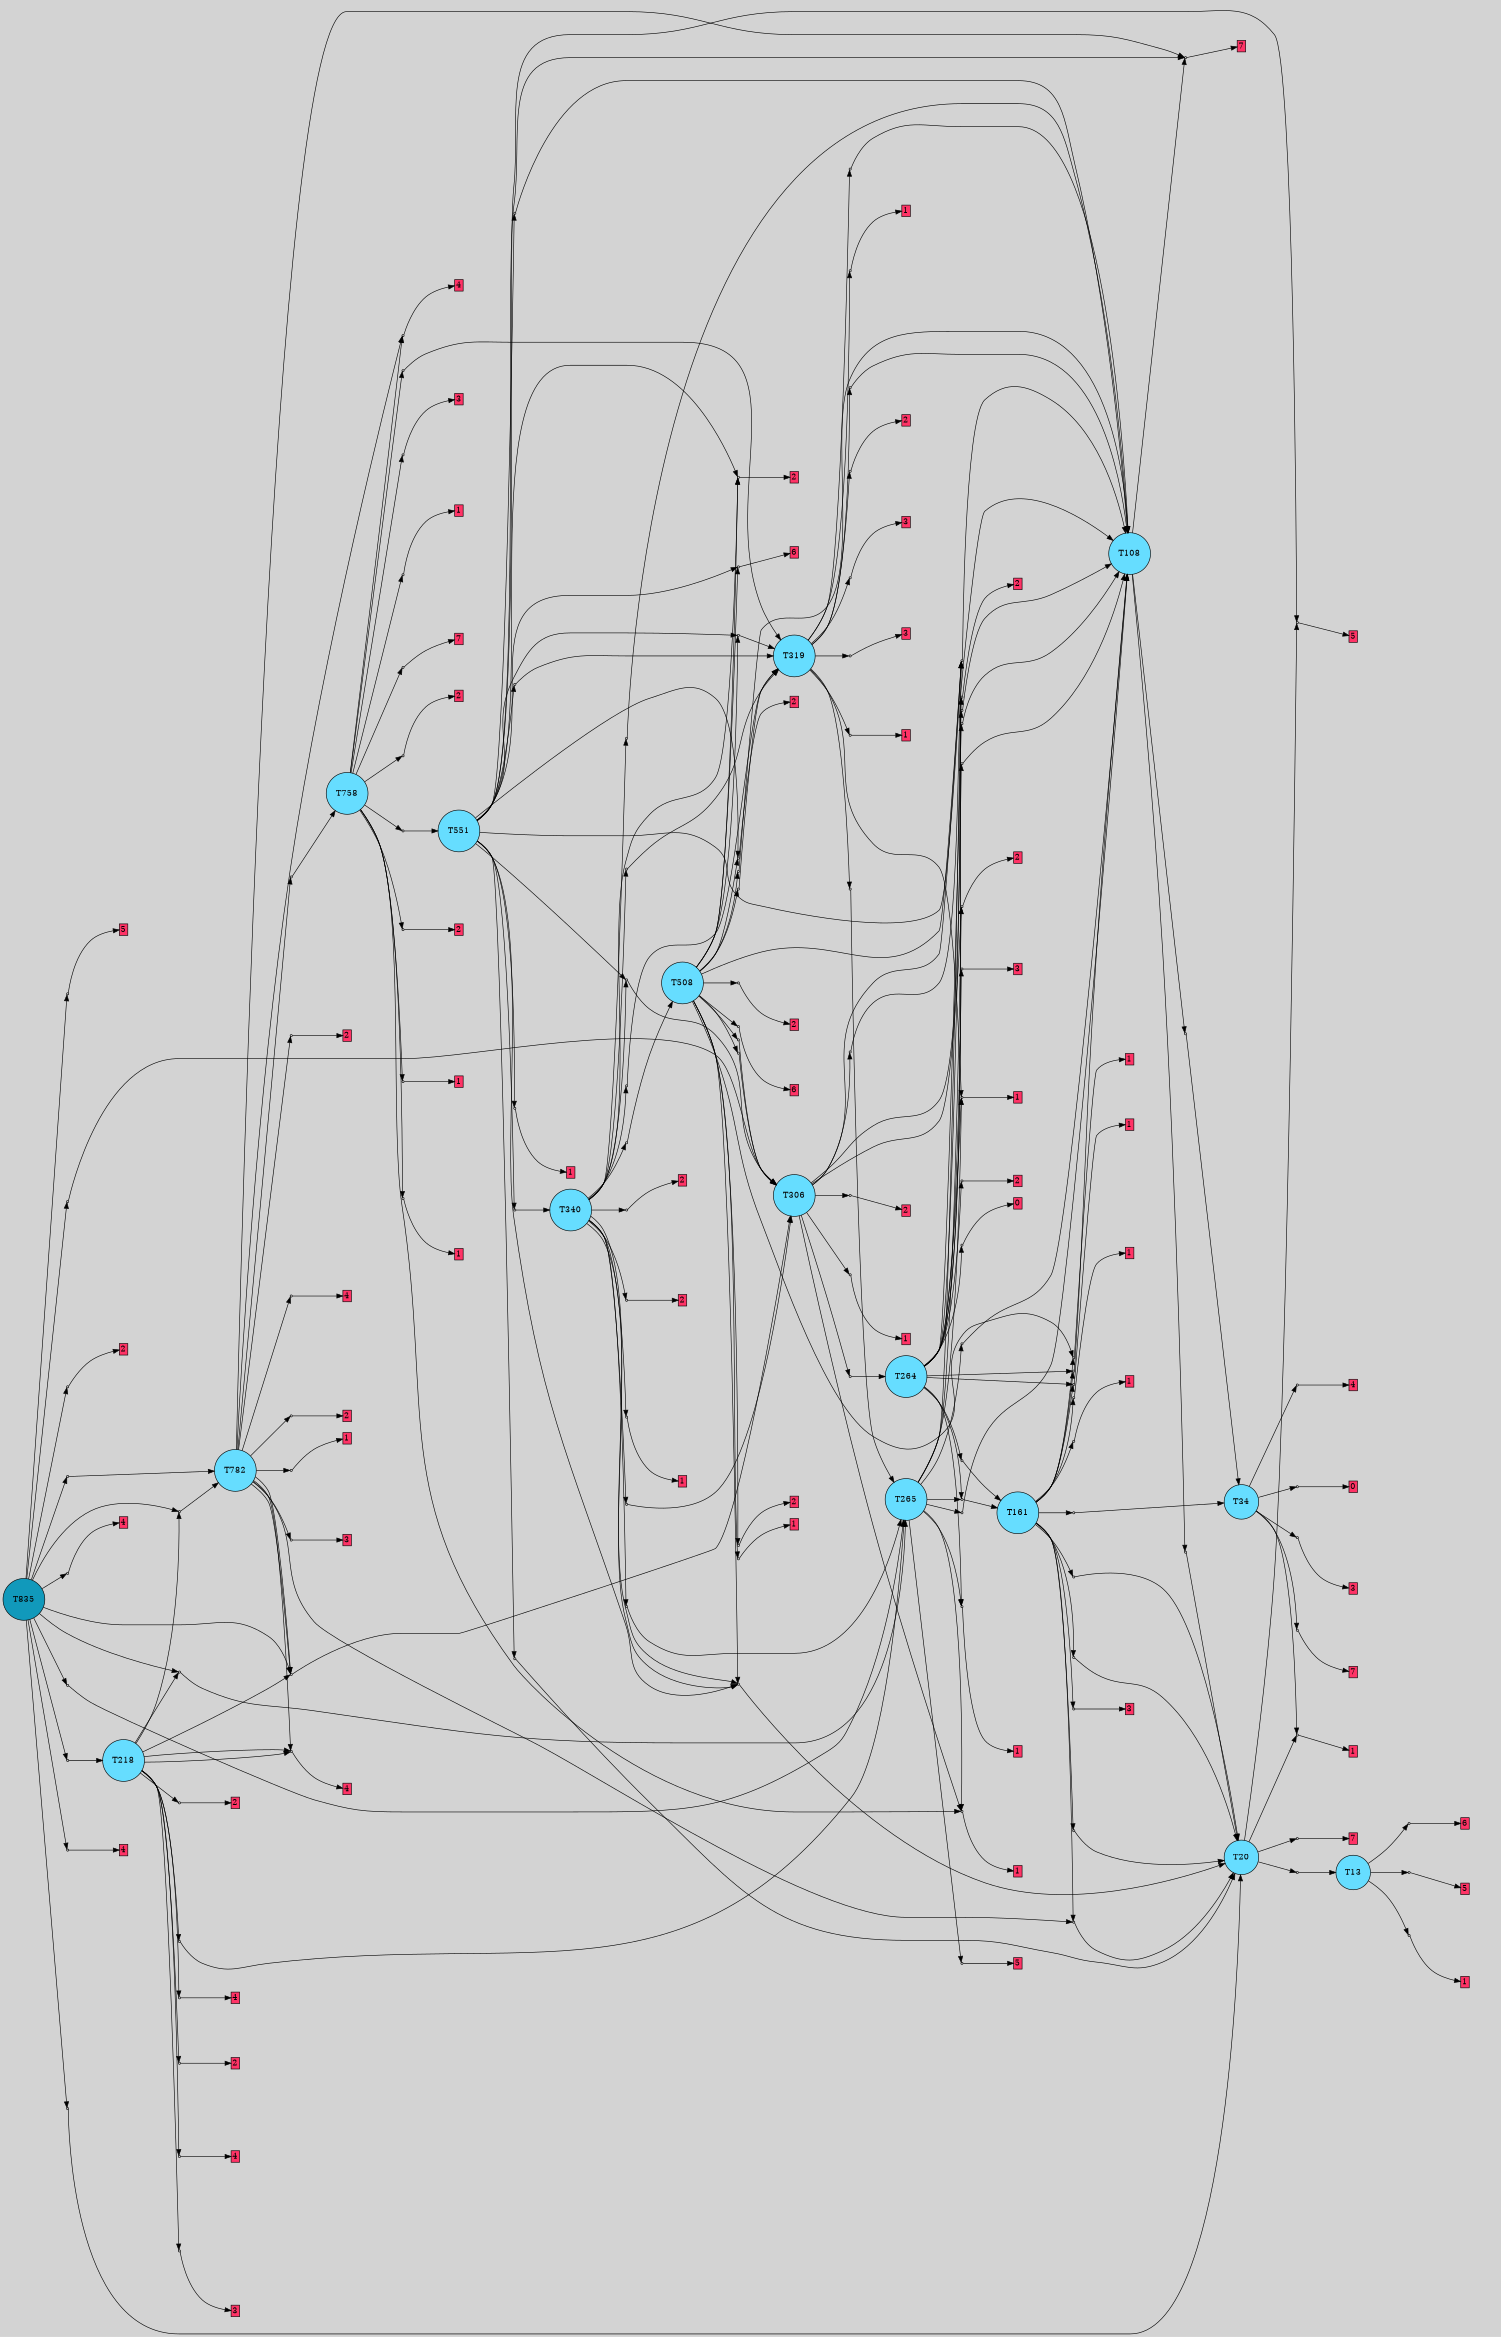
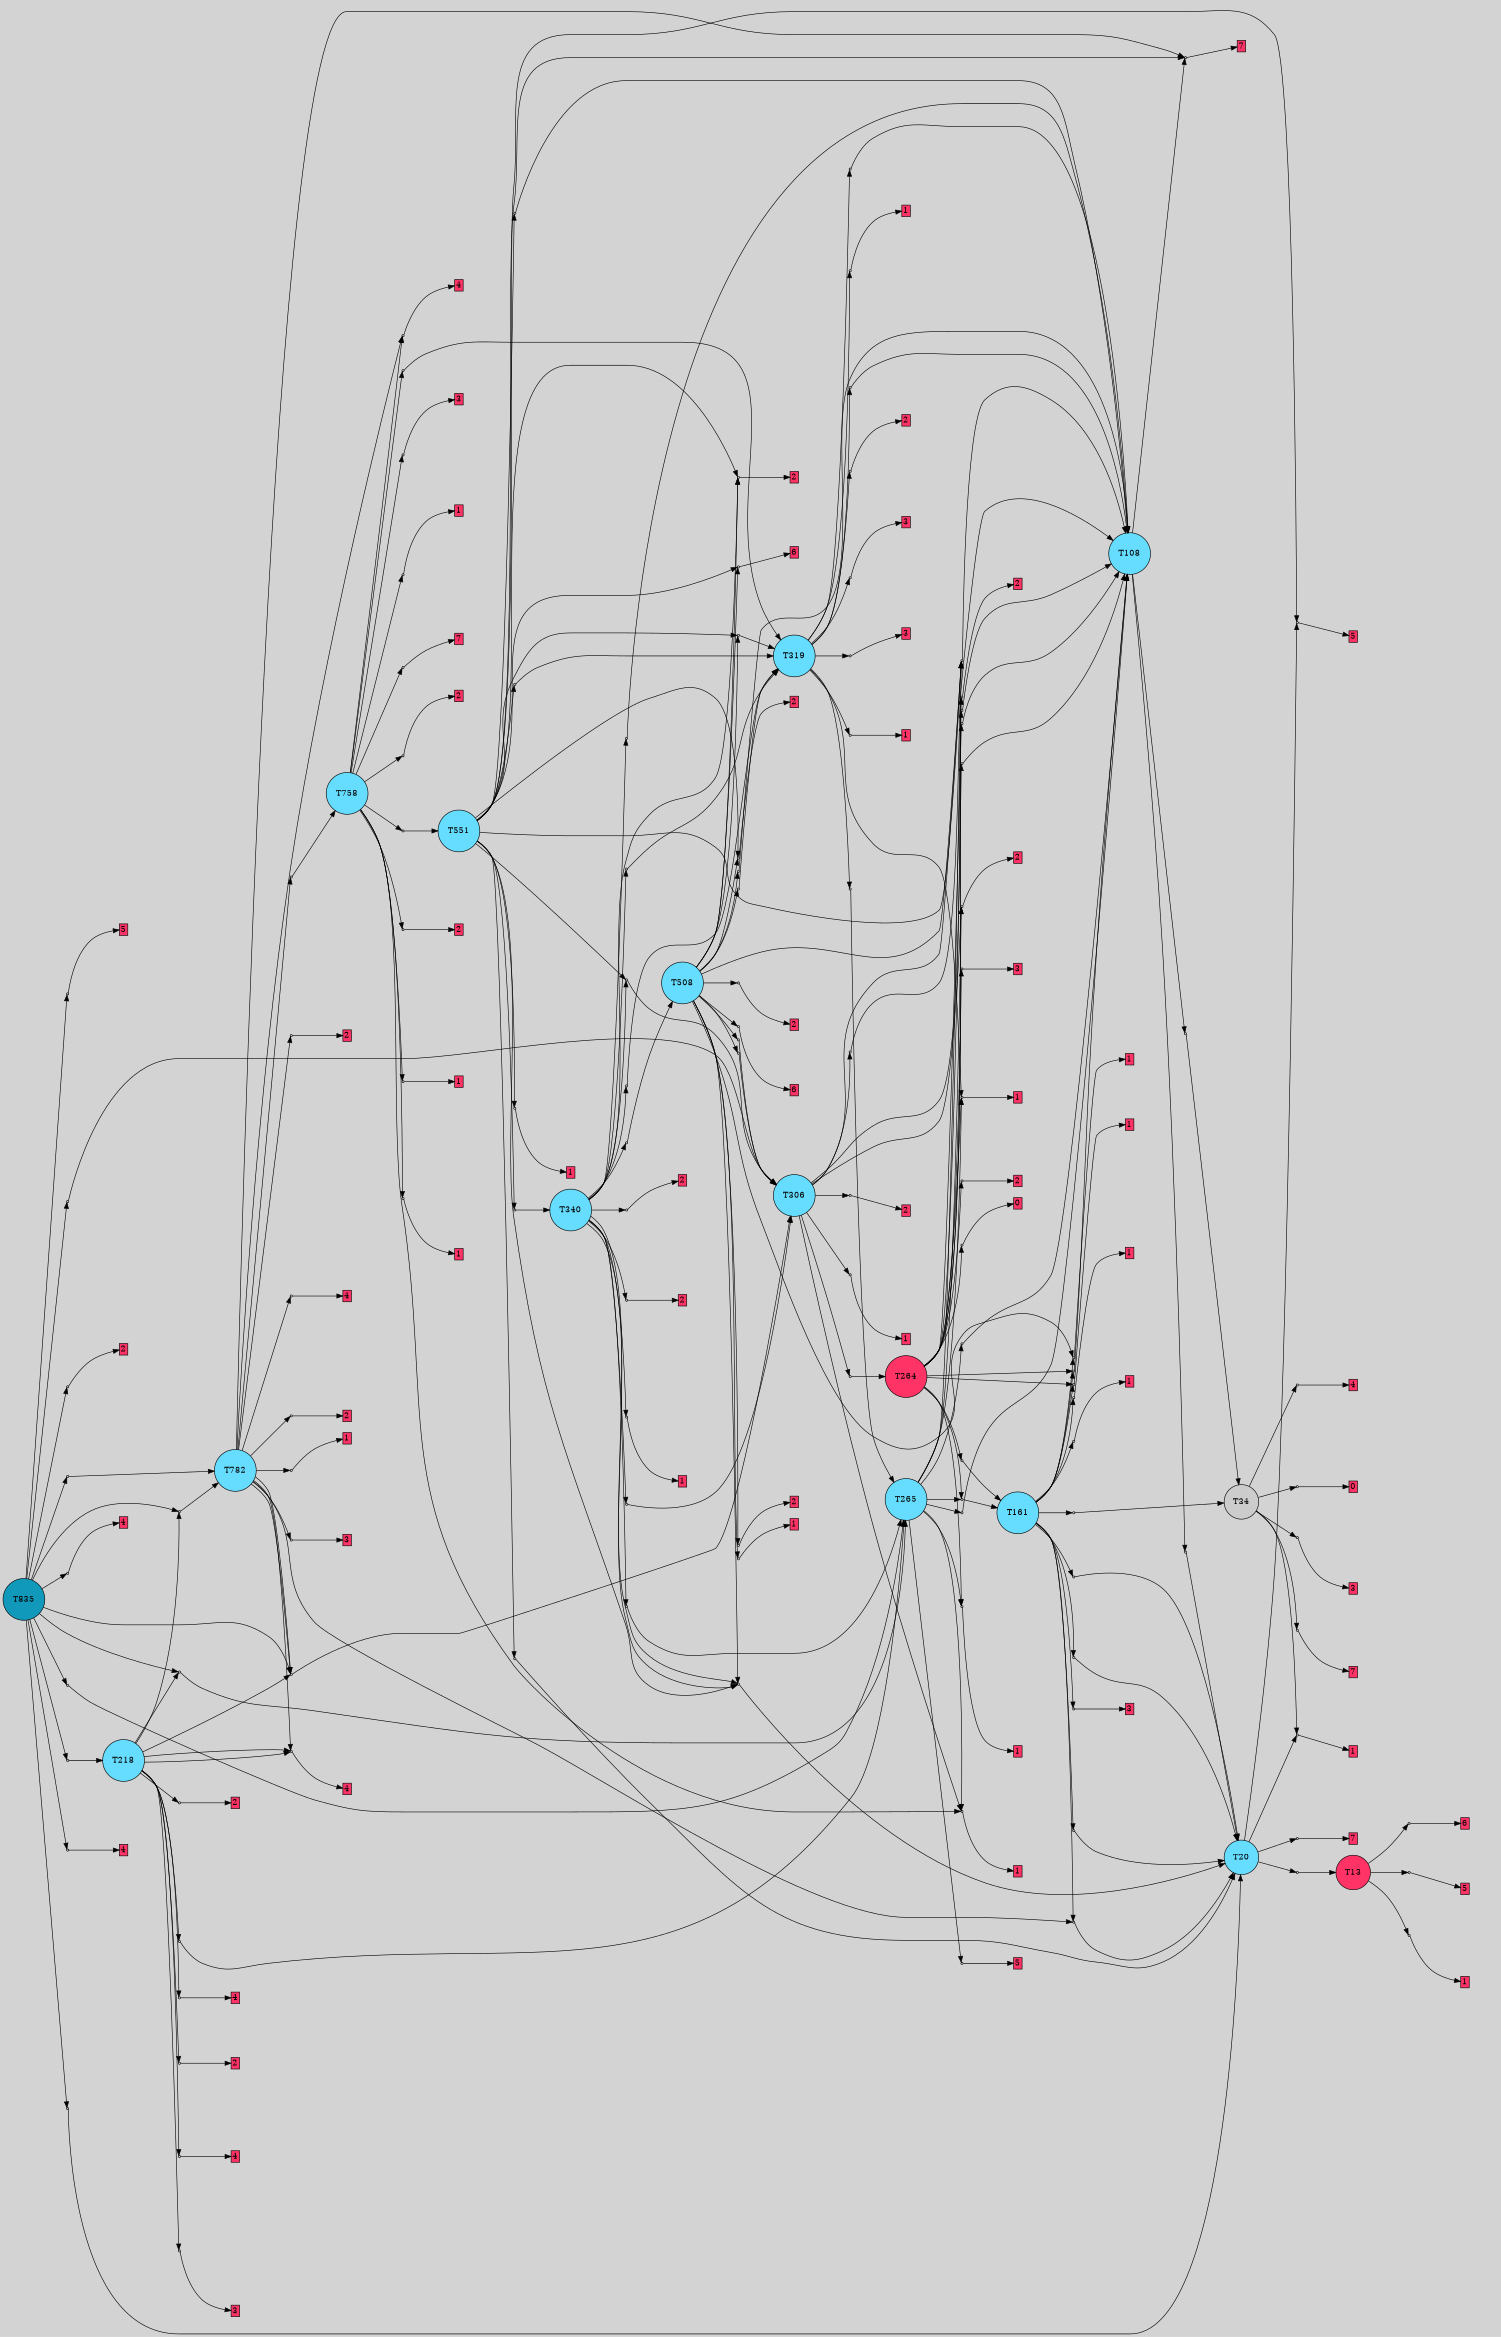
node "T264": fillcolor #66ddff -> #ff3366
node "T34": fillcolor #66ddff -> #cccccc
node "T13": fillcolor #66ddff -> #ff3366
